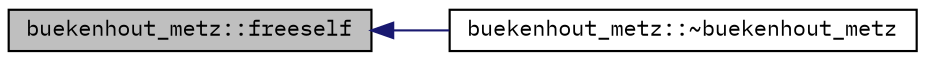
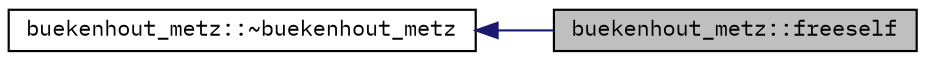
edge "buekenhout_metz::~buekenhout_metz" -> "buekenhout_metz::freeself": reversed
